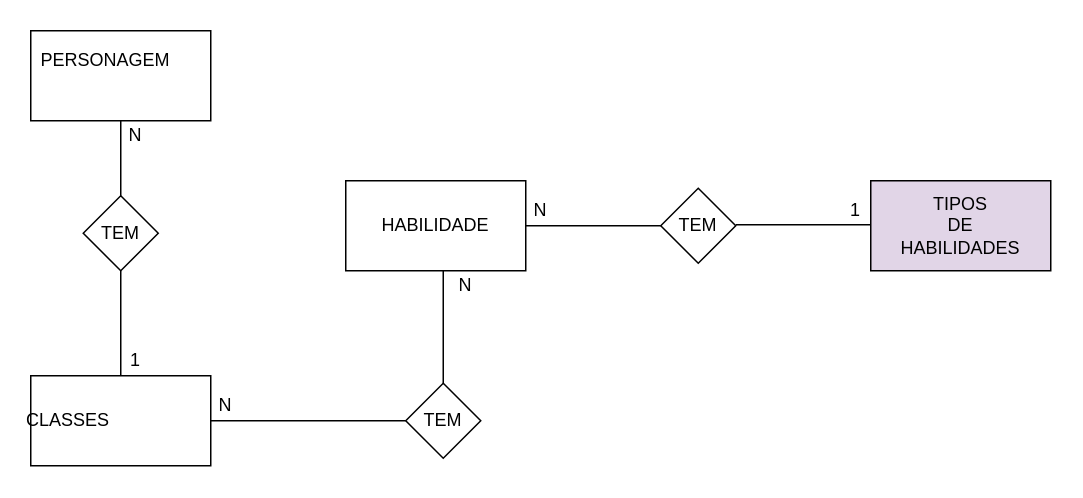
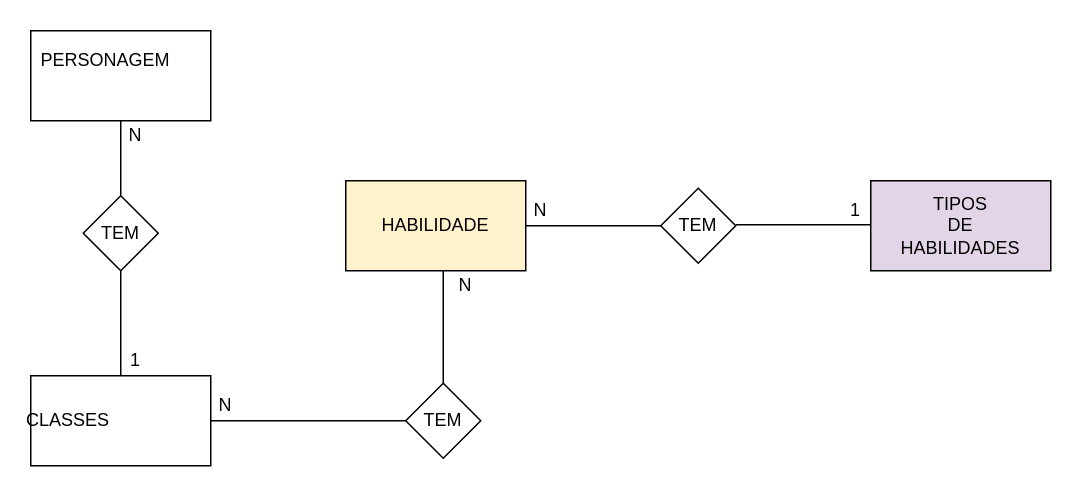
node "HABILIDADE": fillcolor #ffffff -> #fff2cc
